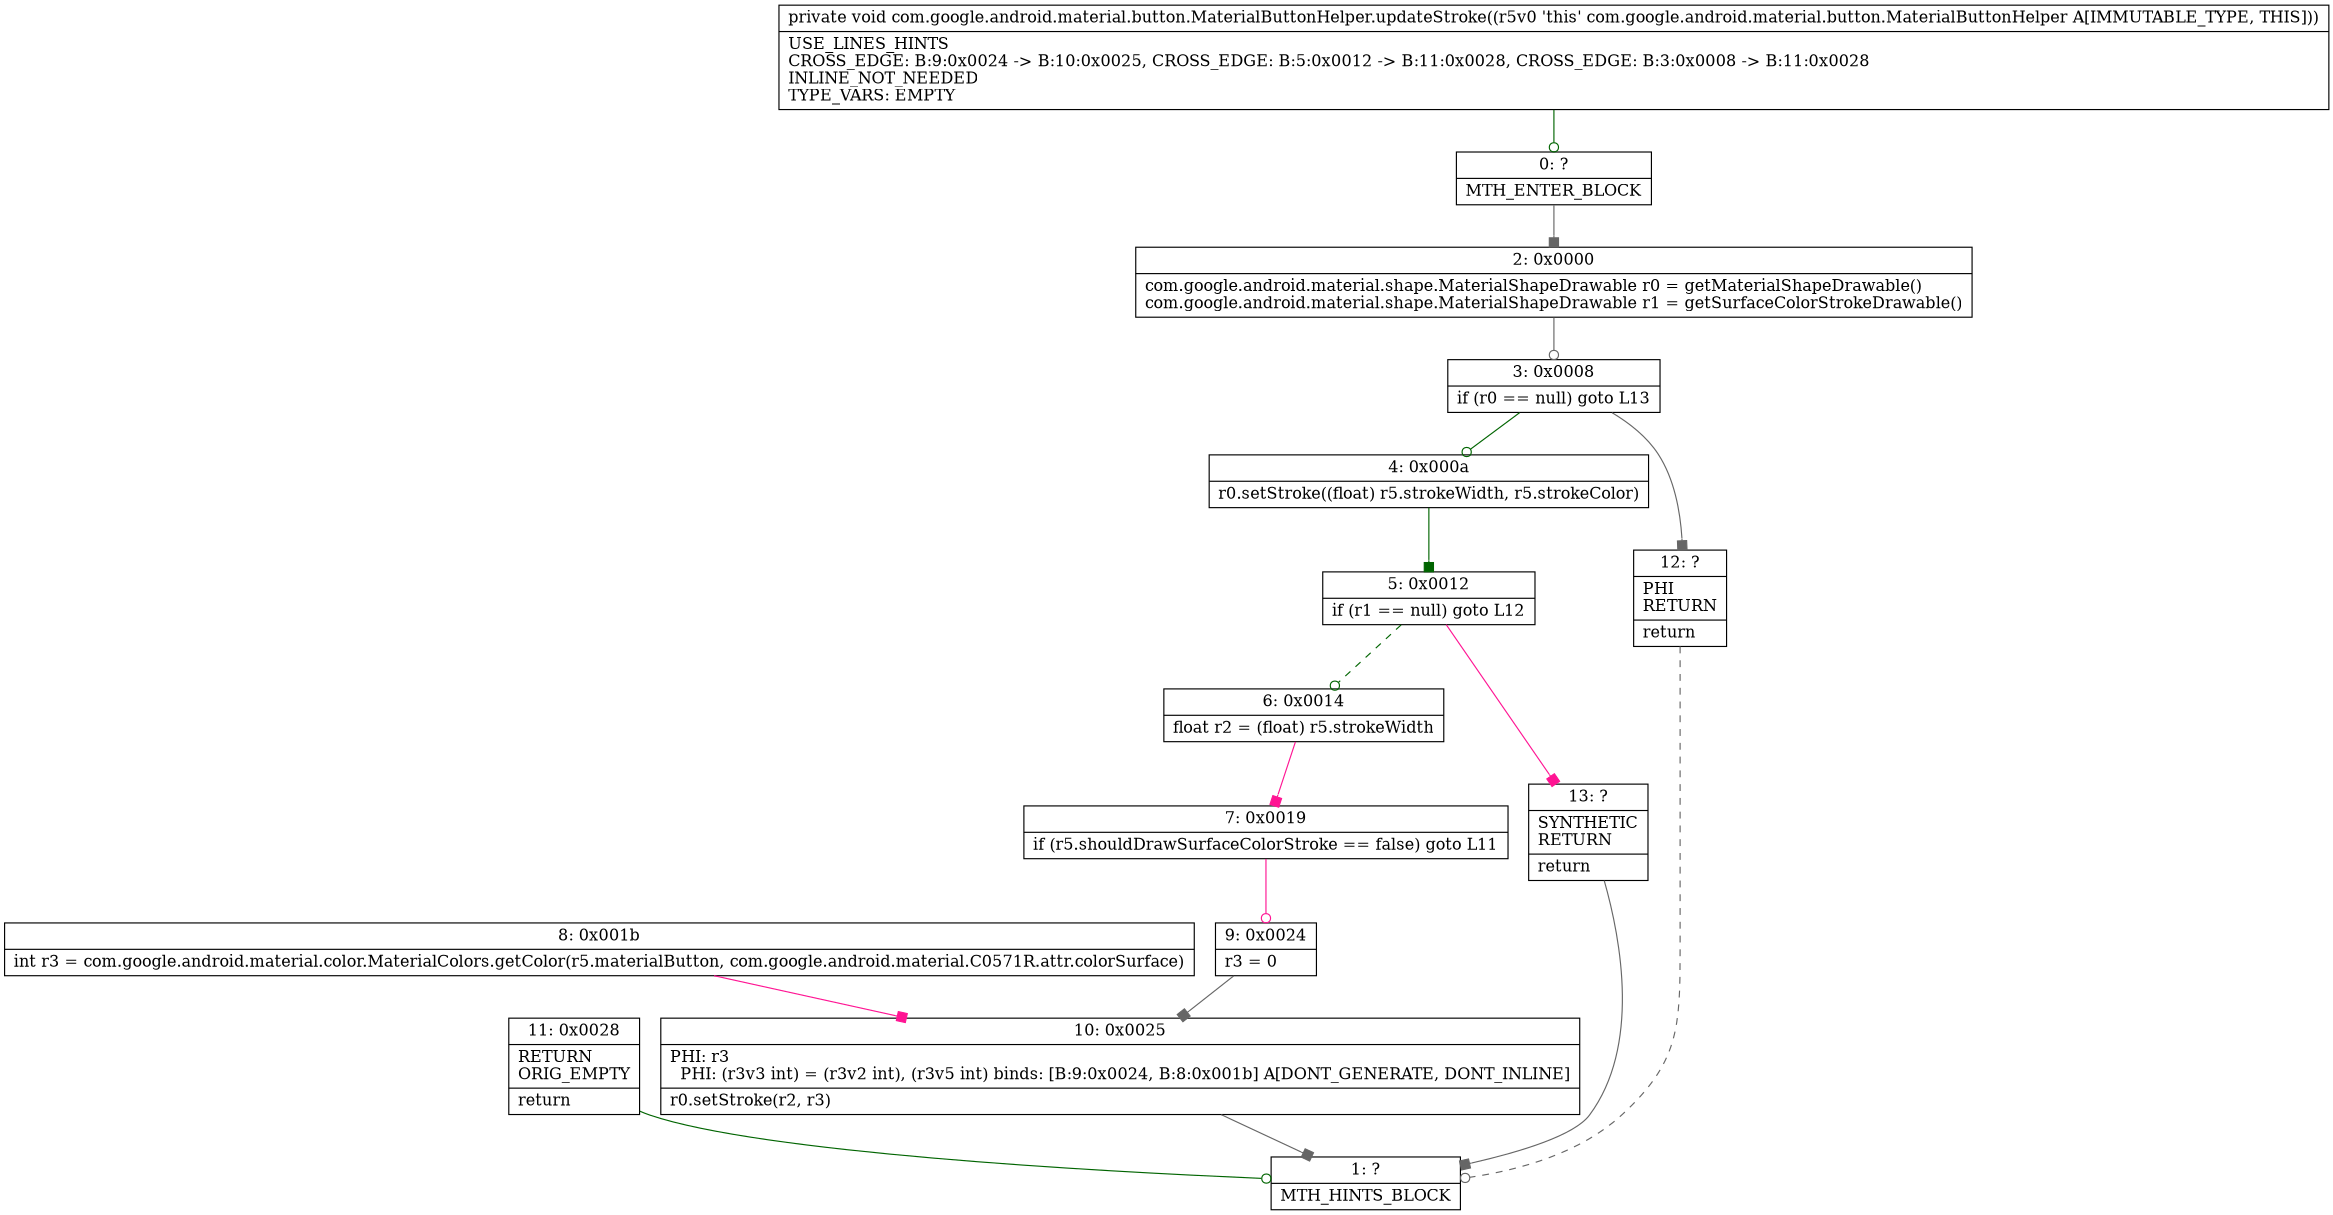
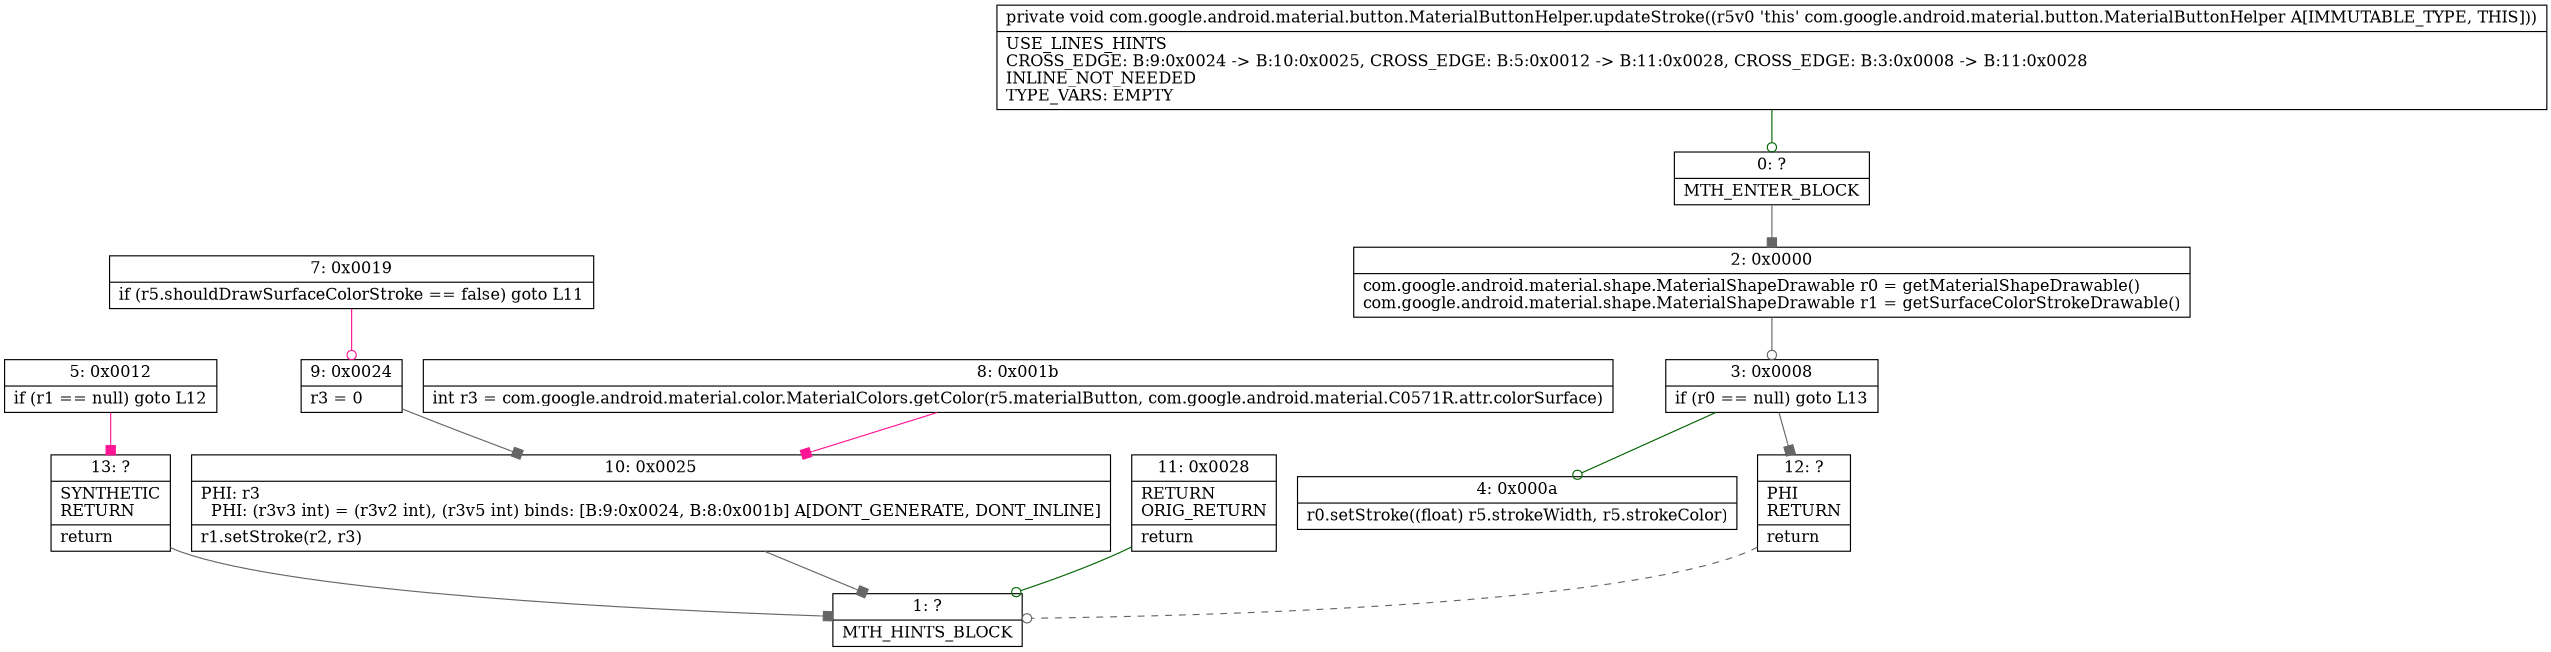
edge "4: 0x000a" -> "5: 0x0012": removed
node "6: 0x0014": removed
node "11: 0x0028": text "ORIG_EMPTY" -> "ORIG_RETURN"
node "10: 0x0025": text "r0.setStroke(r2, r3)" -> "r1.setStroke(r2, r3)"
